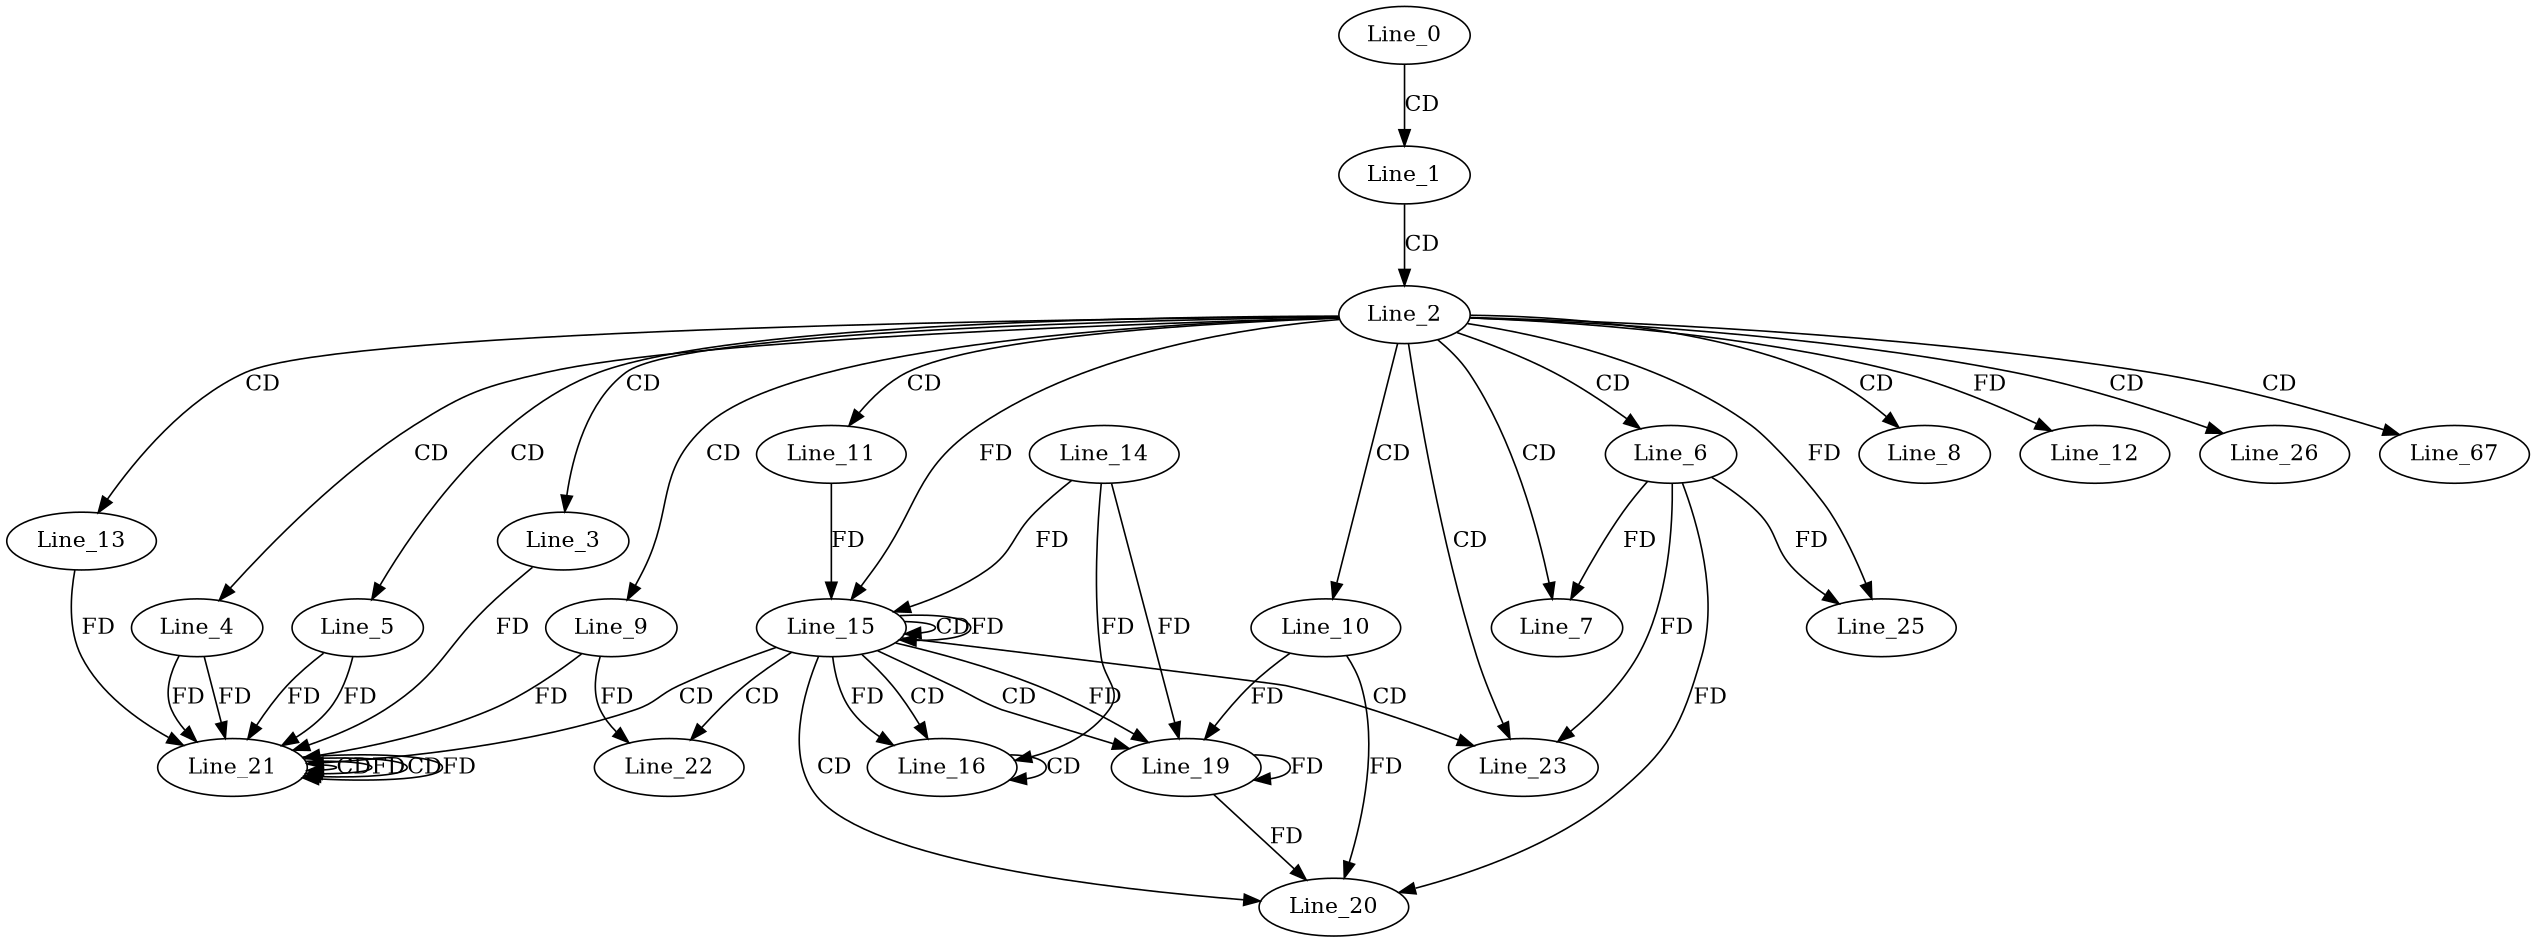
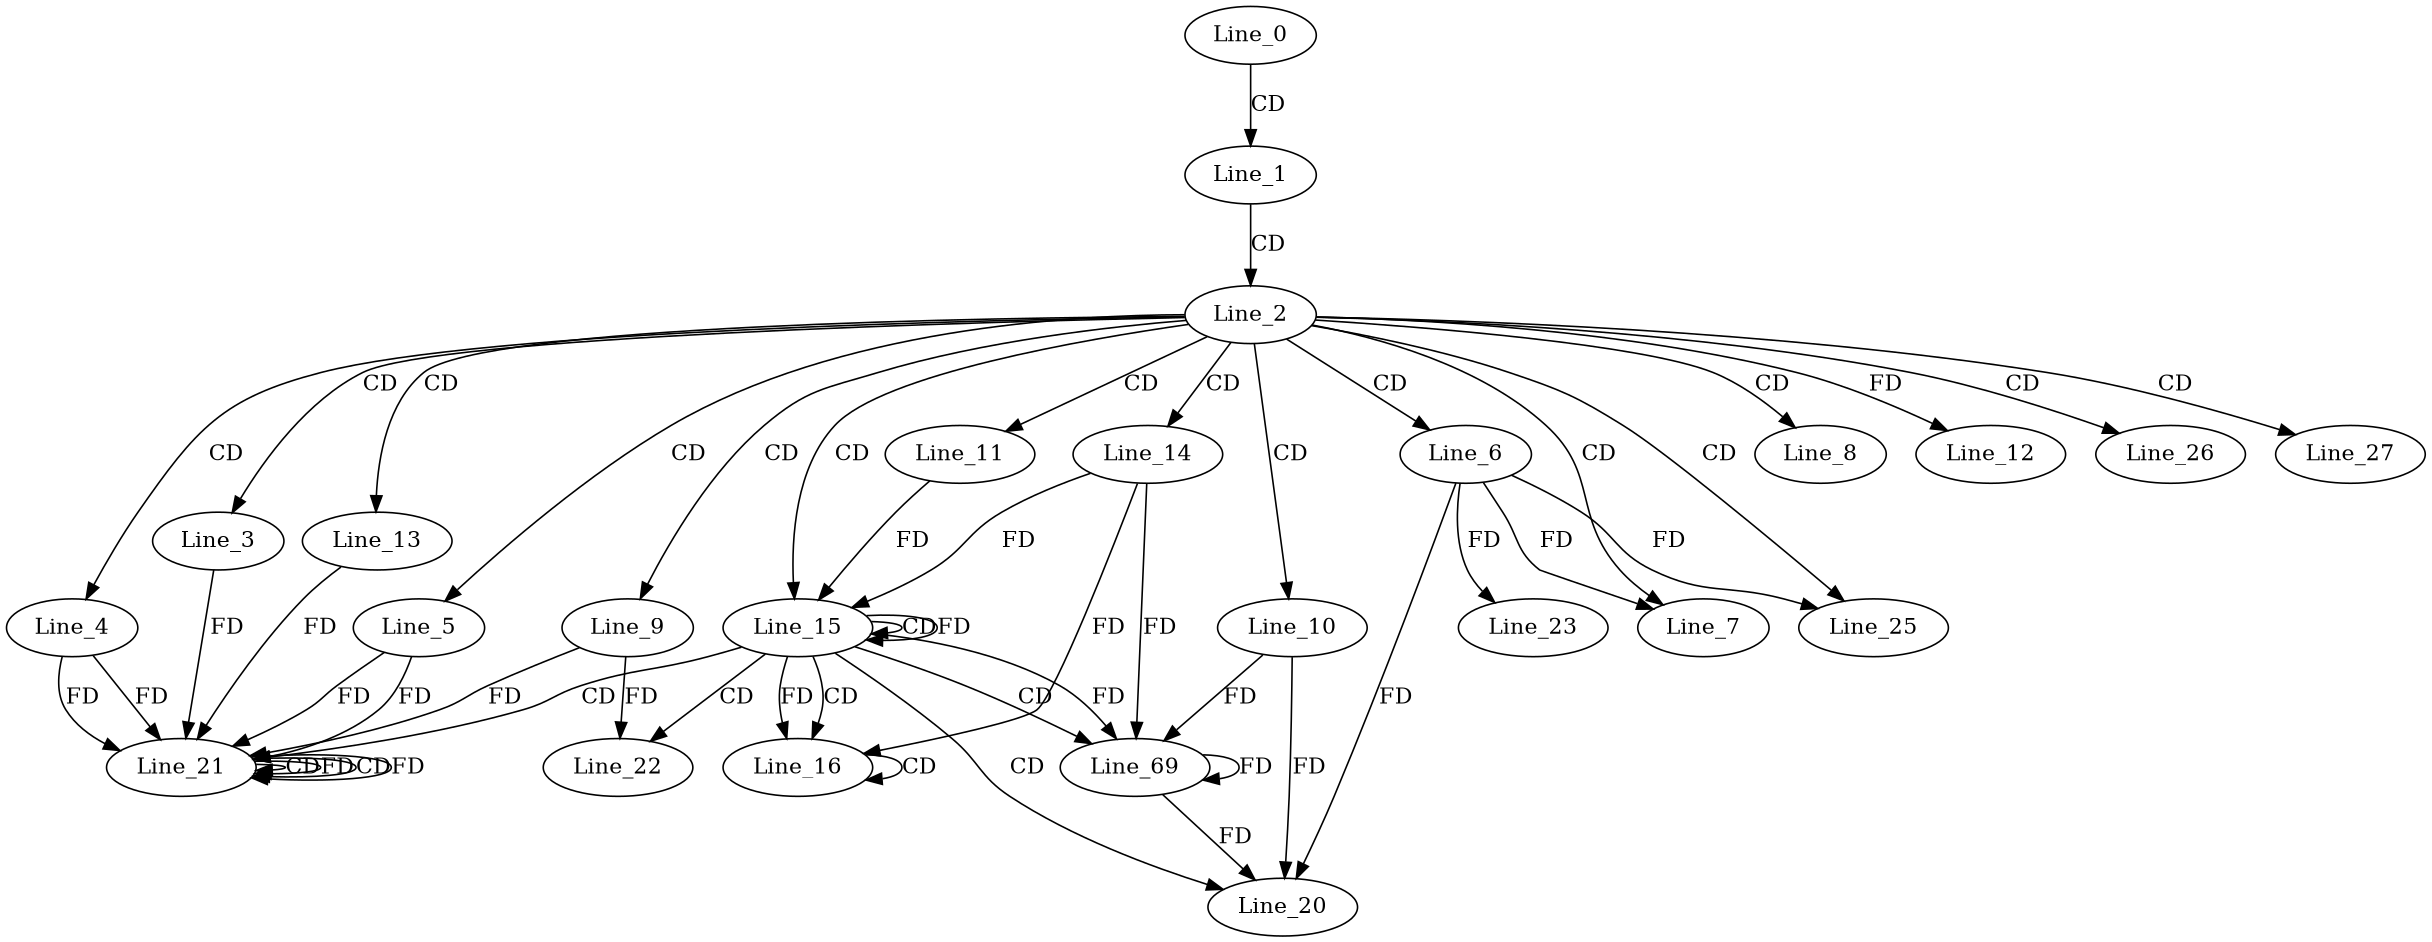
edge "Line_2" -> "Line_15": label "FD" -> "CD"
edge "Line_2" -> "Line_25": label "FD" -> "CD"
node "Line_67": label "Line_67" -> "Line_27"
edge "Line_2" -> "Line_23": now "Line_2" -> "Line_14"
edge "Line_15" -> "Line_23": removed, label "CD"
node "Line_19": label "Line_19" -> "Line_69"
